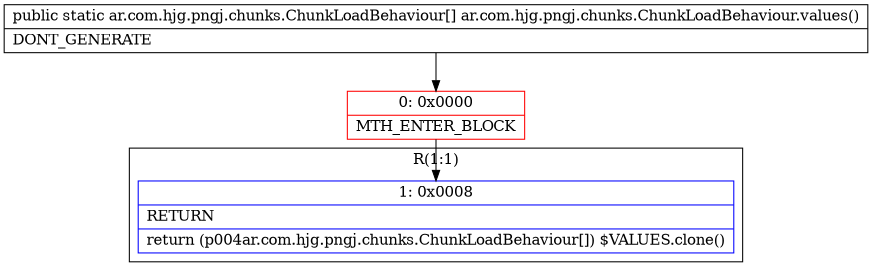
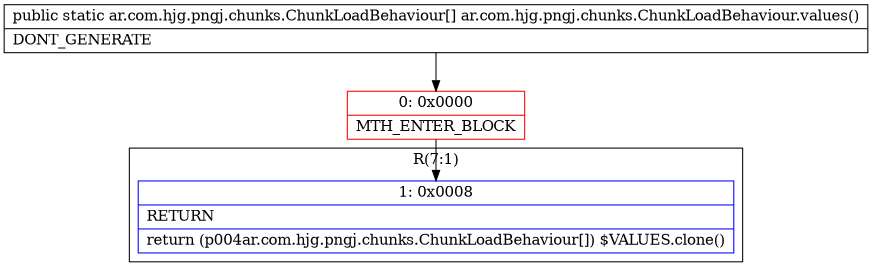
cluster "R(1:1)": label "R(1:1)" -> "R(7:1)"
